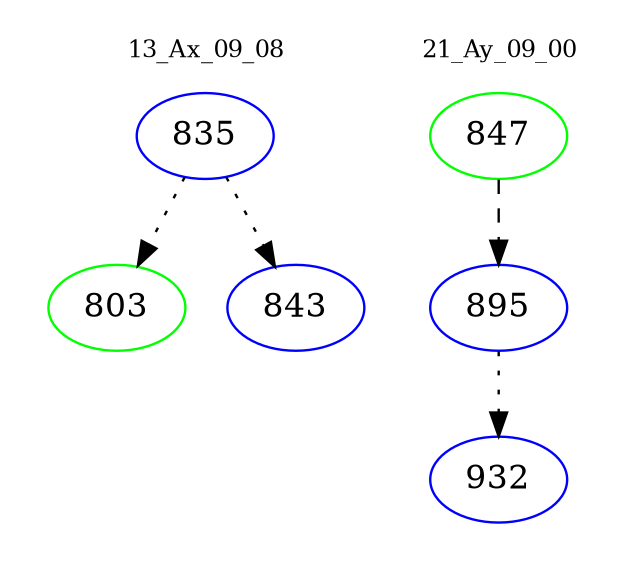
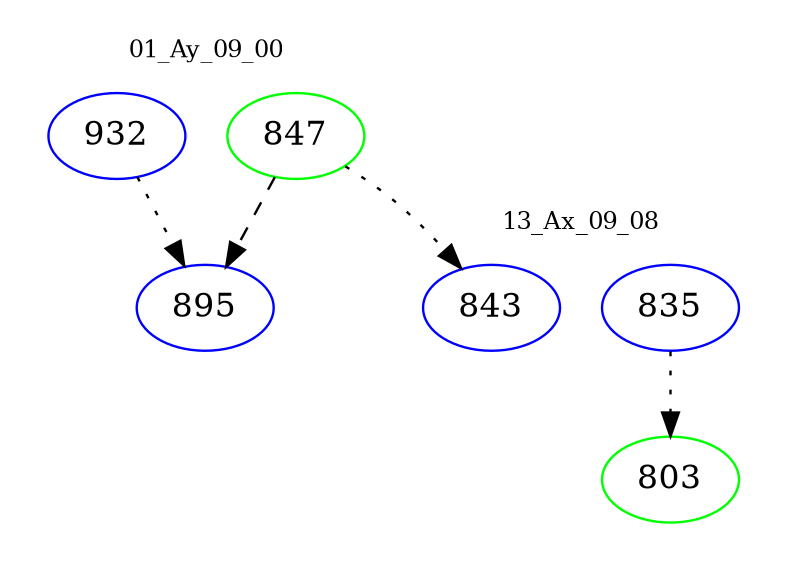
cluster "21_Ay_09_00": label "21_Ay_09_00" -> "01_Ay_09_00"
edge "835" -> "843": now "847" -> "843"
edge "895" -> "932": reversed
